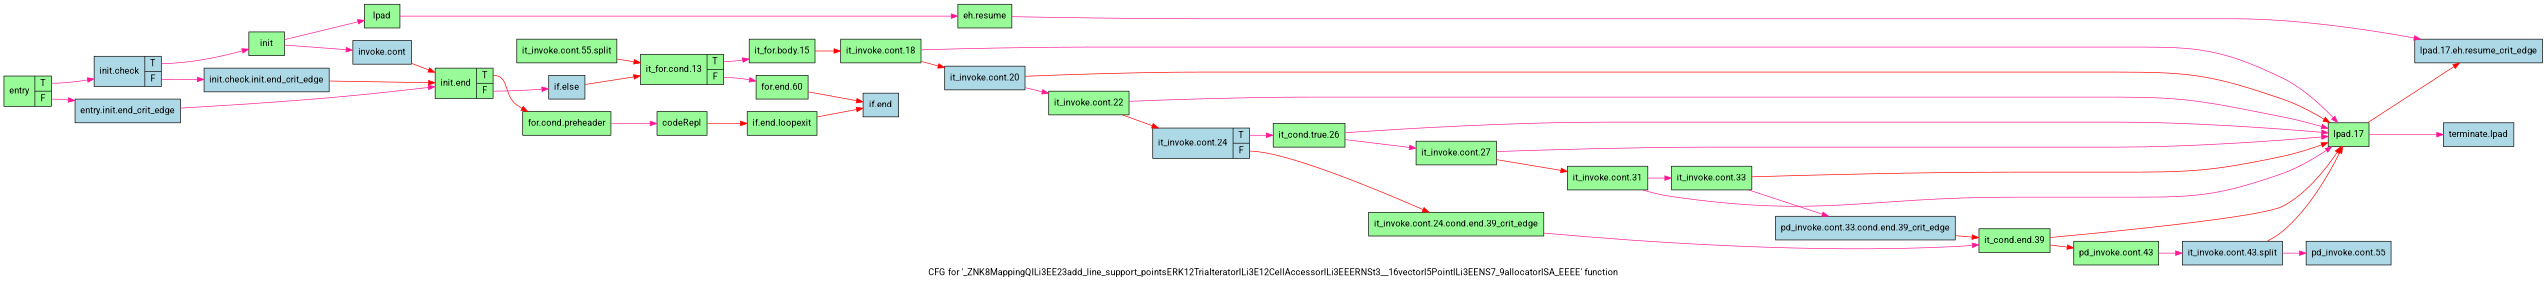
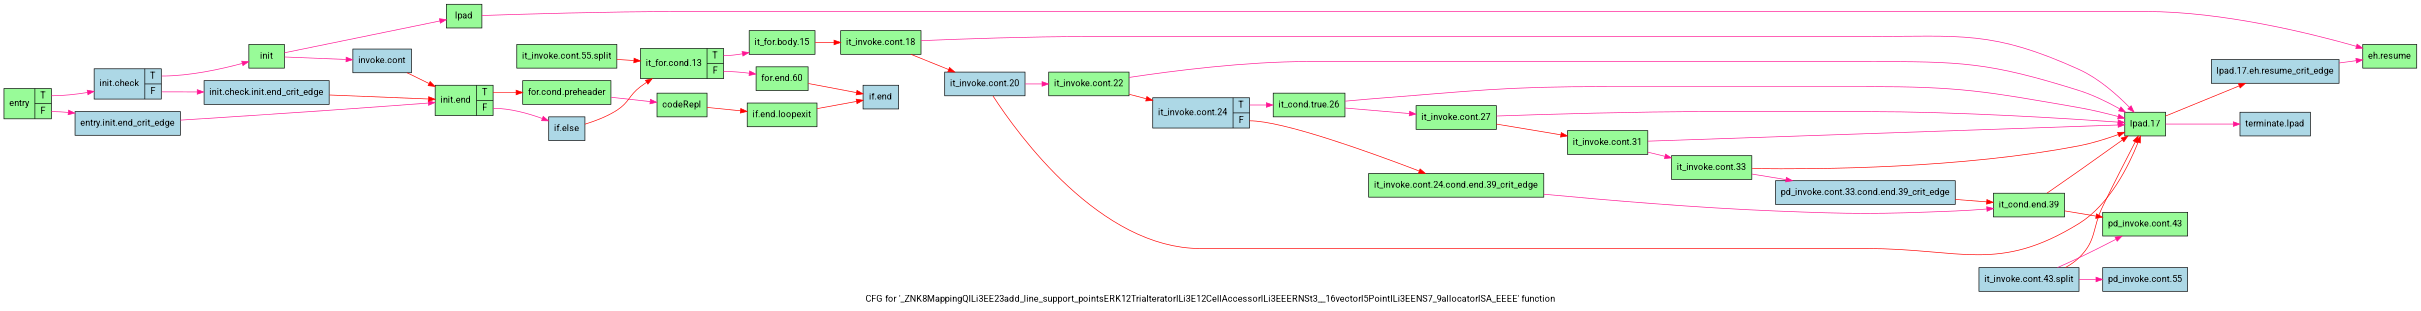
edge "eh.resume" -> "lpad.17.eh.resume_crit_edge": reversed
edge "pd_invoke.cont.43" -> "it_invoke.cont.43.split": reversed
